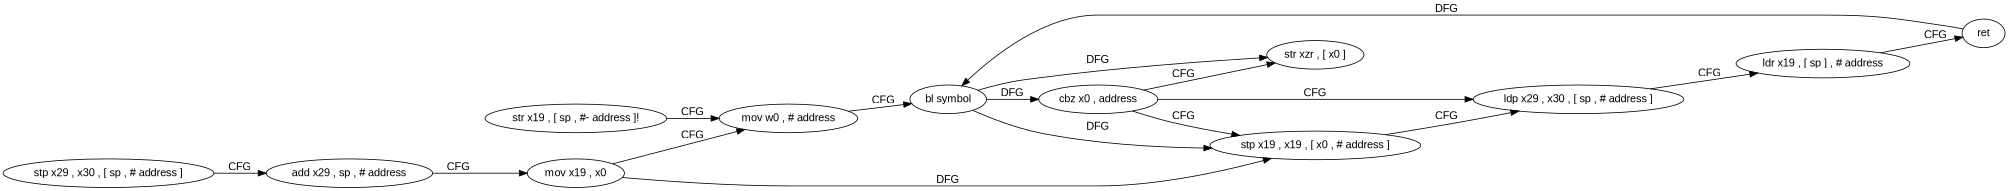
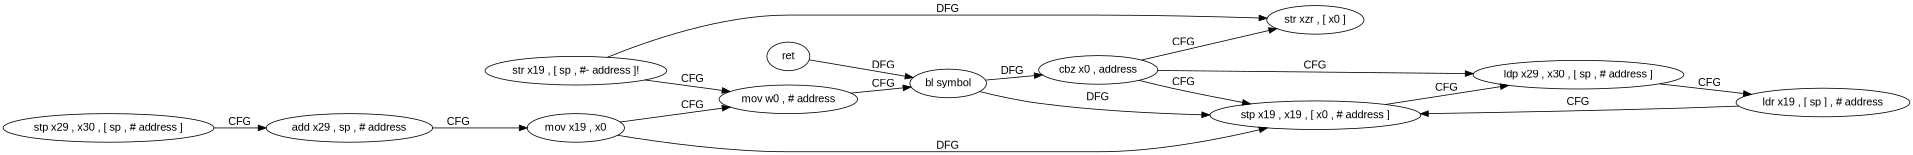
edge "ldr x19 , [ sp ] , # address" -> "ret": now "ldr x19 , [ sp ] , # address" -> "stp x19 , x19 , [ x0 , # address ]"
edge "bl symbol" -> "str xzr , [ x0 ]": now "str x19 , [ sp , #- address ]!" -> "str xzr , [ x0 ]"
